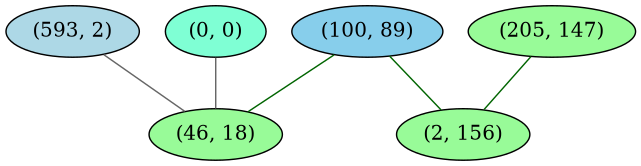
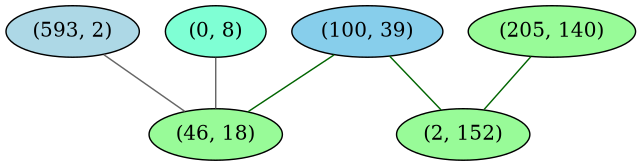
node "(0, 0)": label "(0, 0)" -> "(0, 8)"
node "(100, 89)": label "(100, 89)" -> "(100, 39)"
node "(205, 147)": label "(205, 147)" -> "(205, 140)"
node "(2, 156)": label "(2, 156)" -> "(2, 152)"
